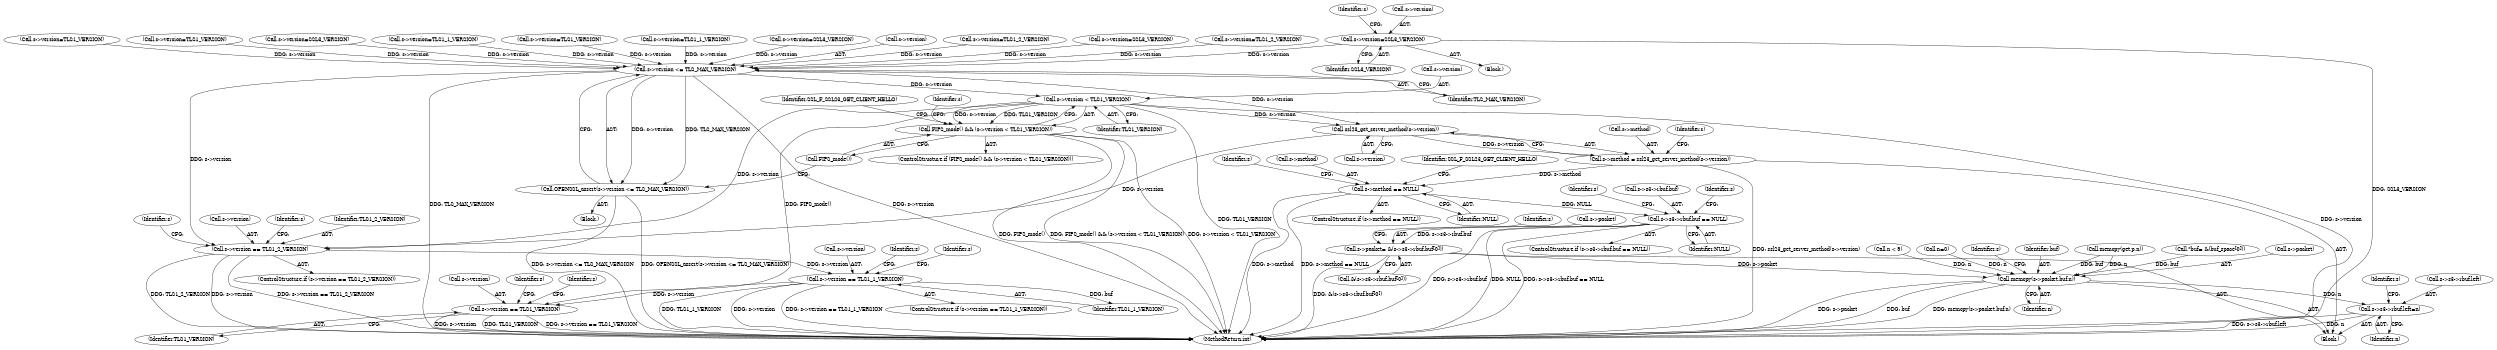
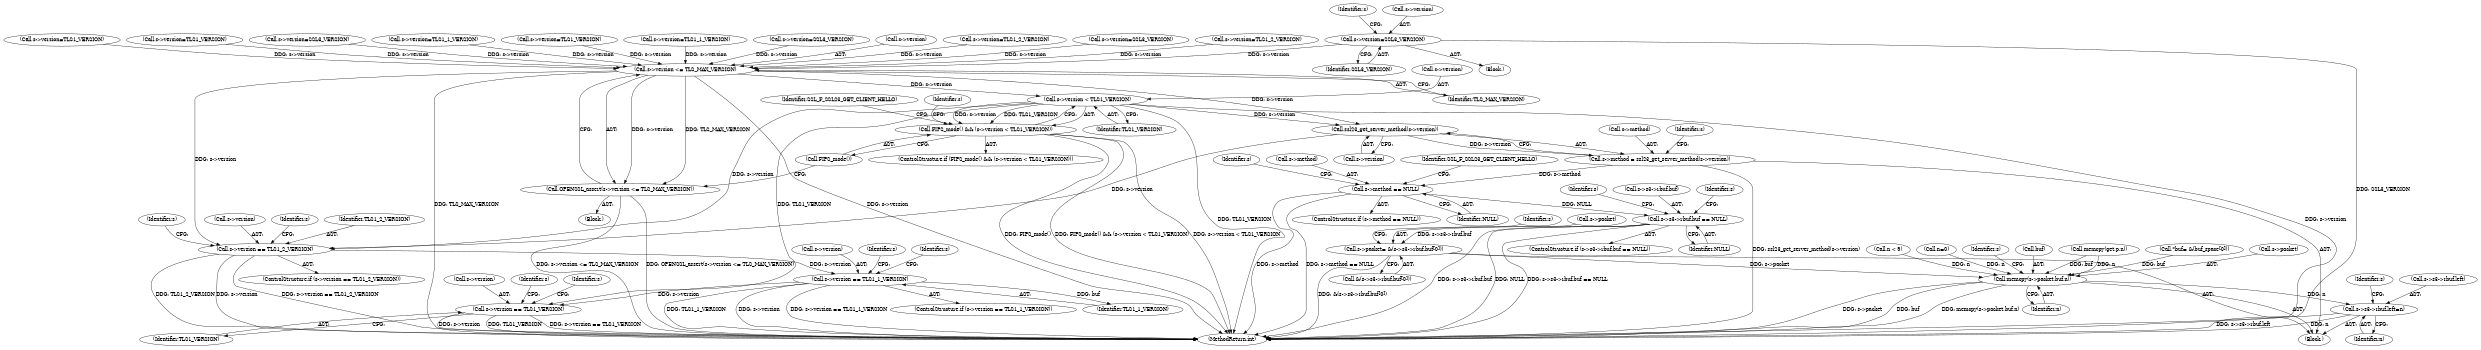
edge "(Call,s->version < TLS1_VERSION)" -> "(Call,s->version == TLS1_VERSION)": label "DDG: FIPS_mode()" -> "DDG: TLS1_VERSION"
node "(Identifier,buf)": label "(Identifier,buf)" -> "(Call,buf)"
